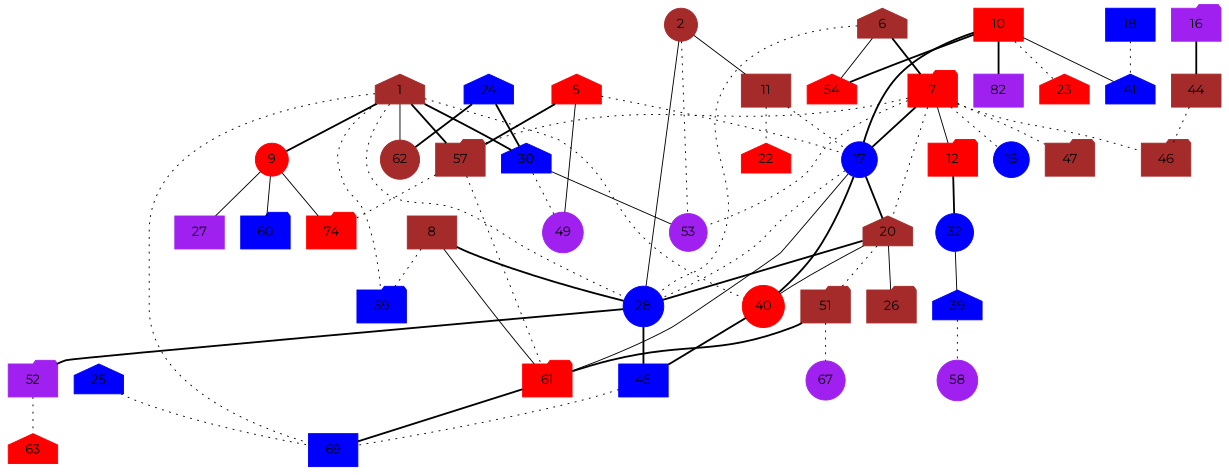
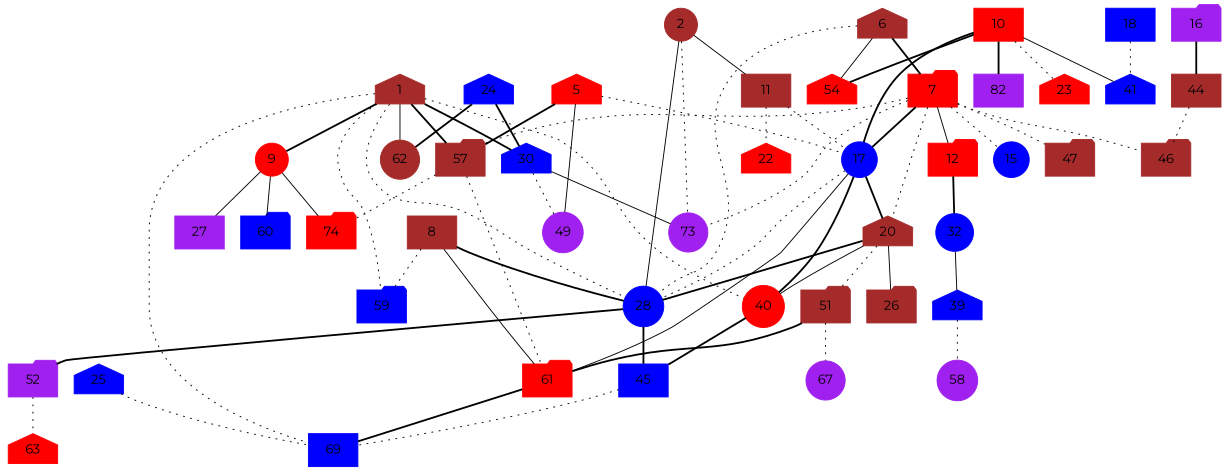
node "53": label "53" -> "73"
